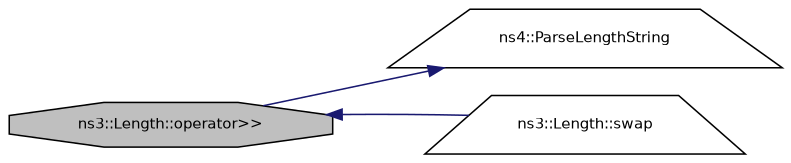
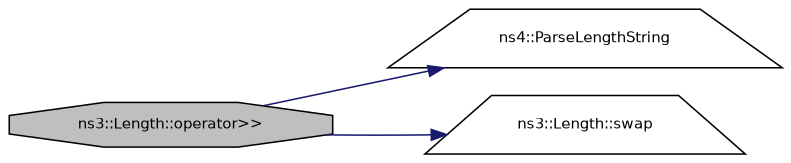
edge "ns3::Length::swap" -> "ns3::Length::operator>>": reversed
